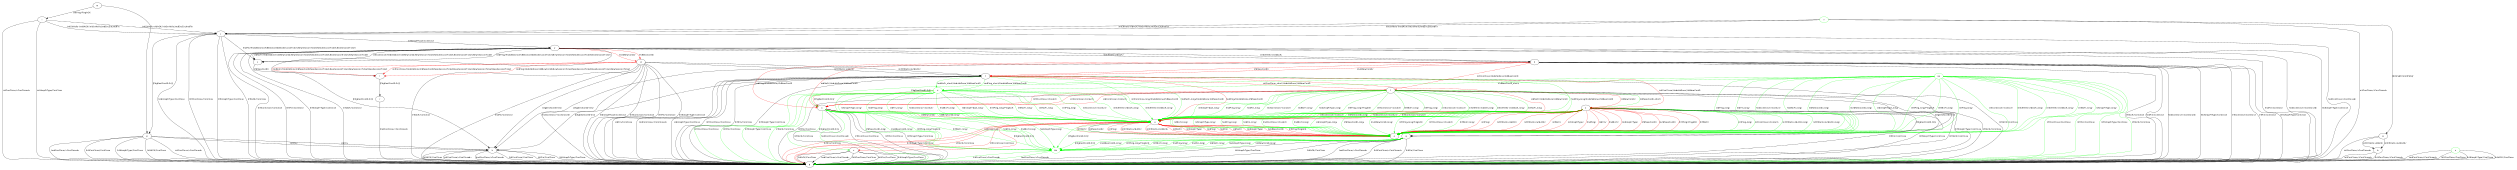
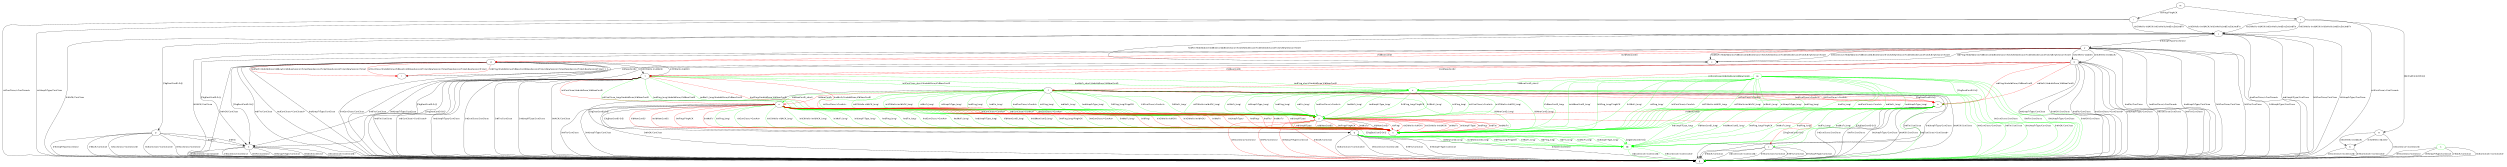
node "v": color green -> black
edge "m" -> "p": now "m" -> "v"
edge "t" -> "f": color red -> green
node "r": removed
